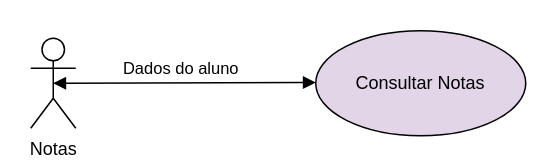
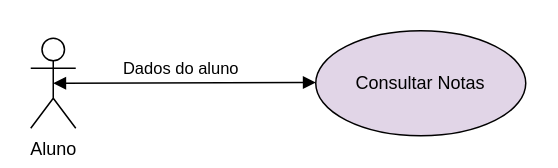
node "Notas": label "Notas" -> "Aluno"
